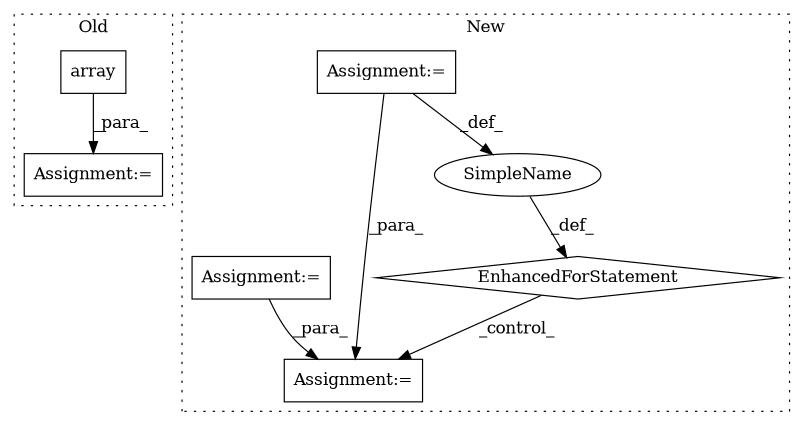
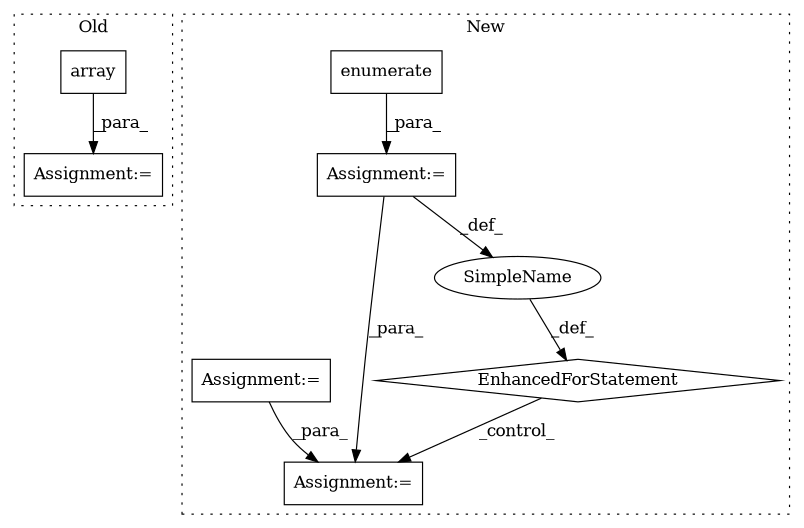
node "enumerate": added
